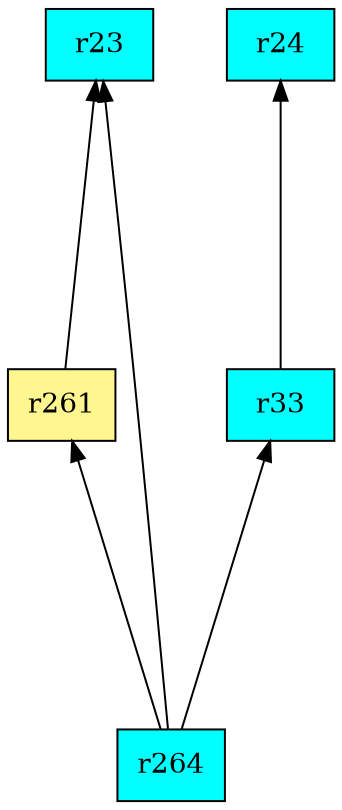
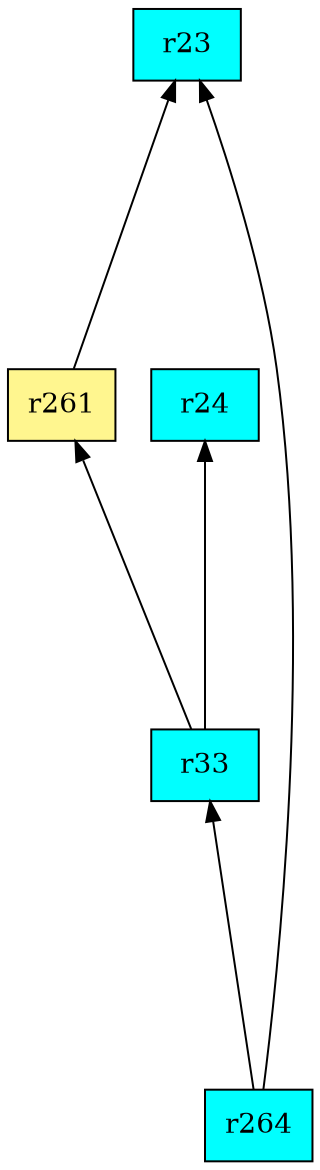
edge "r264" -> "r261": now "r33" -> "r261"
